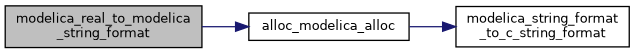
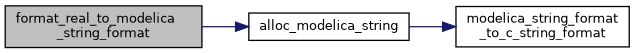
node "modelica_real_to_modelica _string_format": label "modelica_real_to_modelica _string_format" -> "format_real_to_modelica _string_format"
node "alloc_modelica_alloc": label "alloc_modelica_alloc" -> "alloc_modelica_string"
